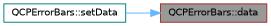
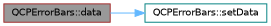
edge "QCPErrorBars::setData" -> "QCPErrorBars::data": reversed
